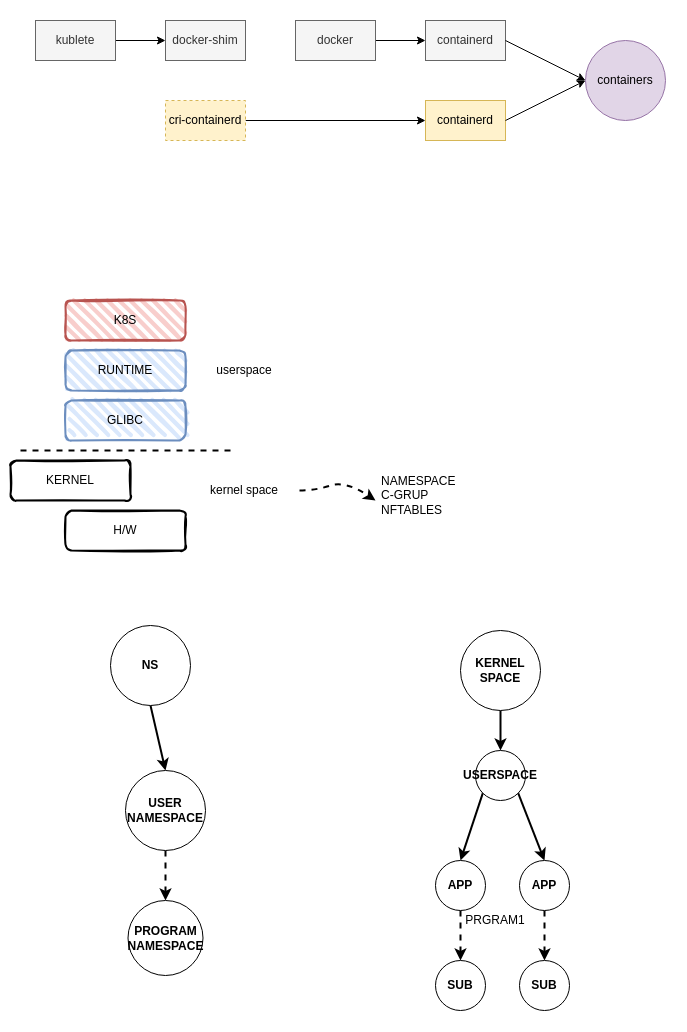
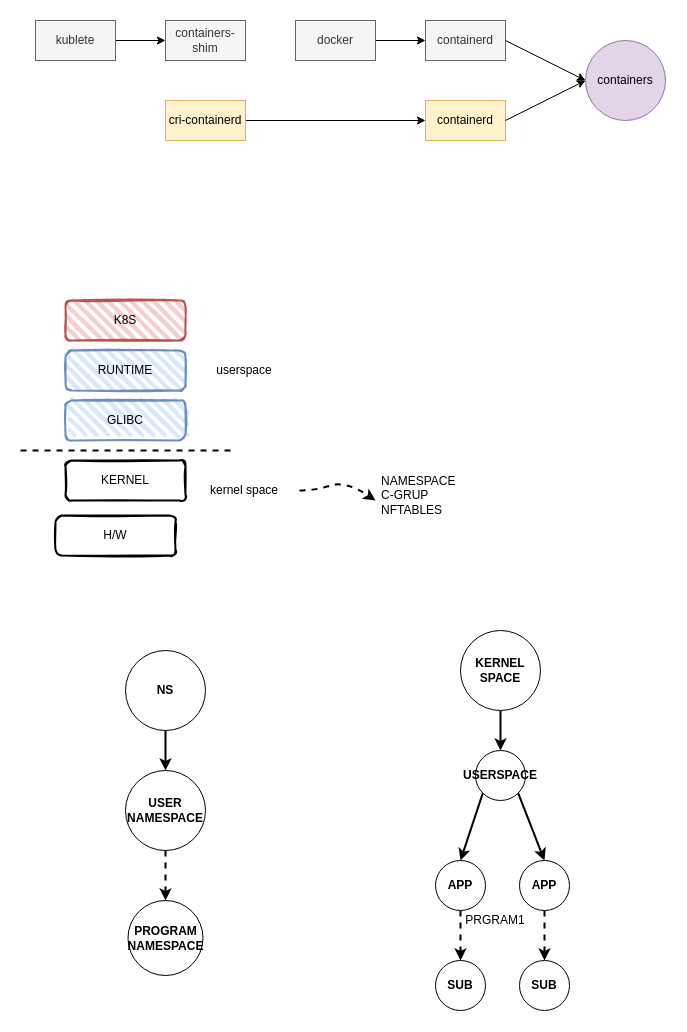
node "docker-shim": label "docker-shim" -> "containers-shim"
node "cri-containerd": style dashed -> solid
node "KERNEL": moved (71, 481) -> (126, 481)
node "H/W": moved (126, 531) -> (116, 536)
node "NS": moved (151, 666) -> (166, 691)
